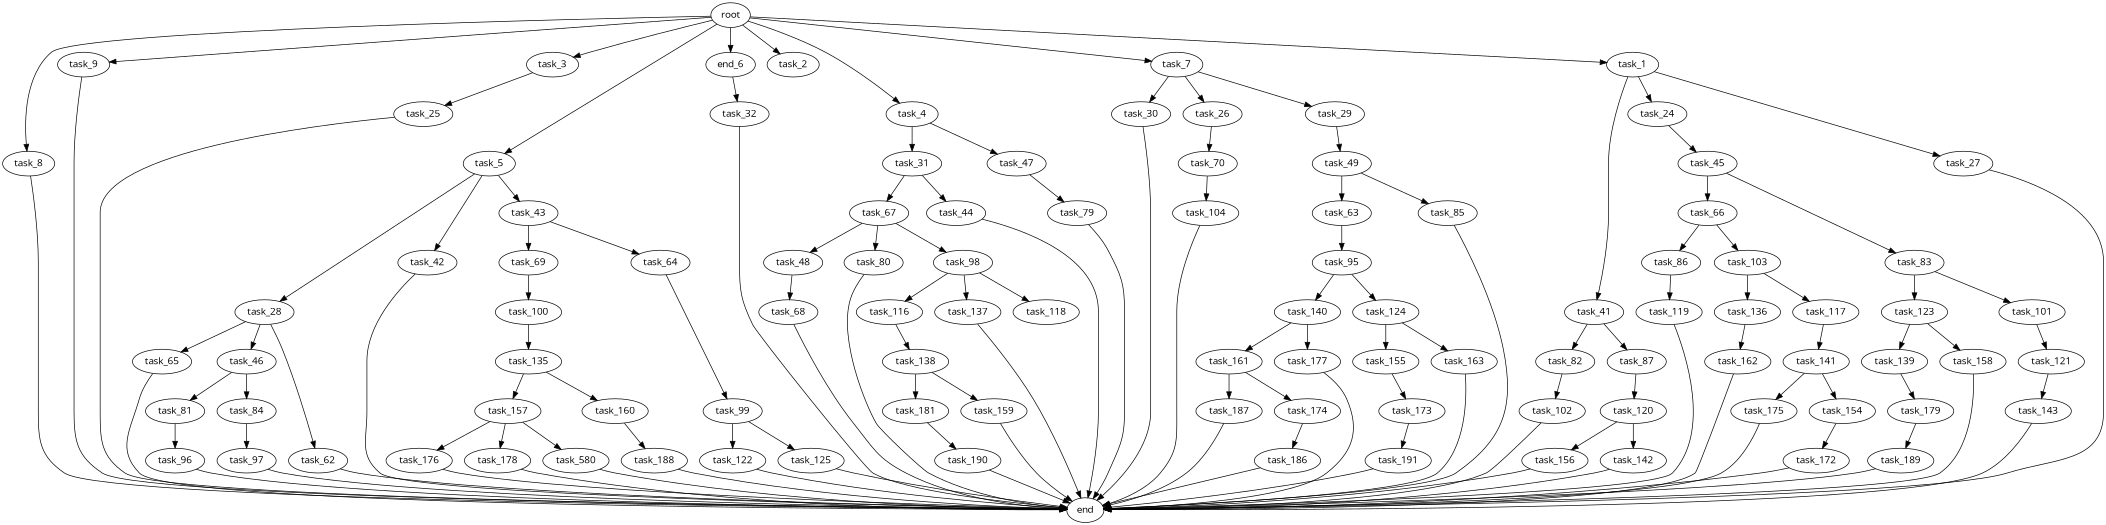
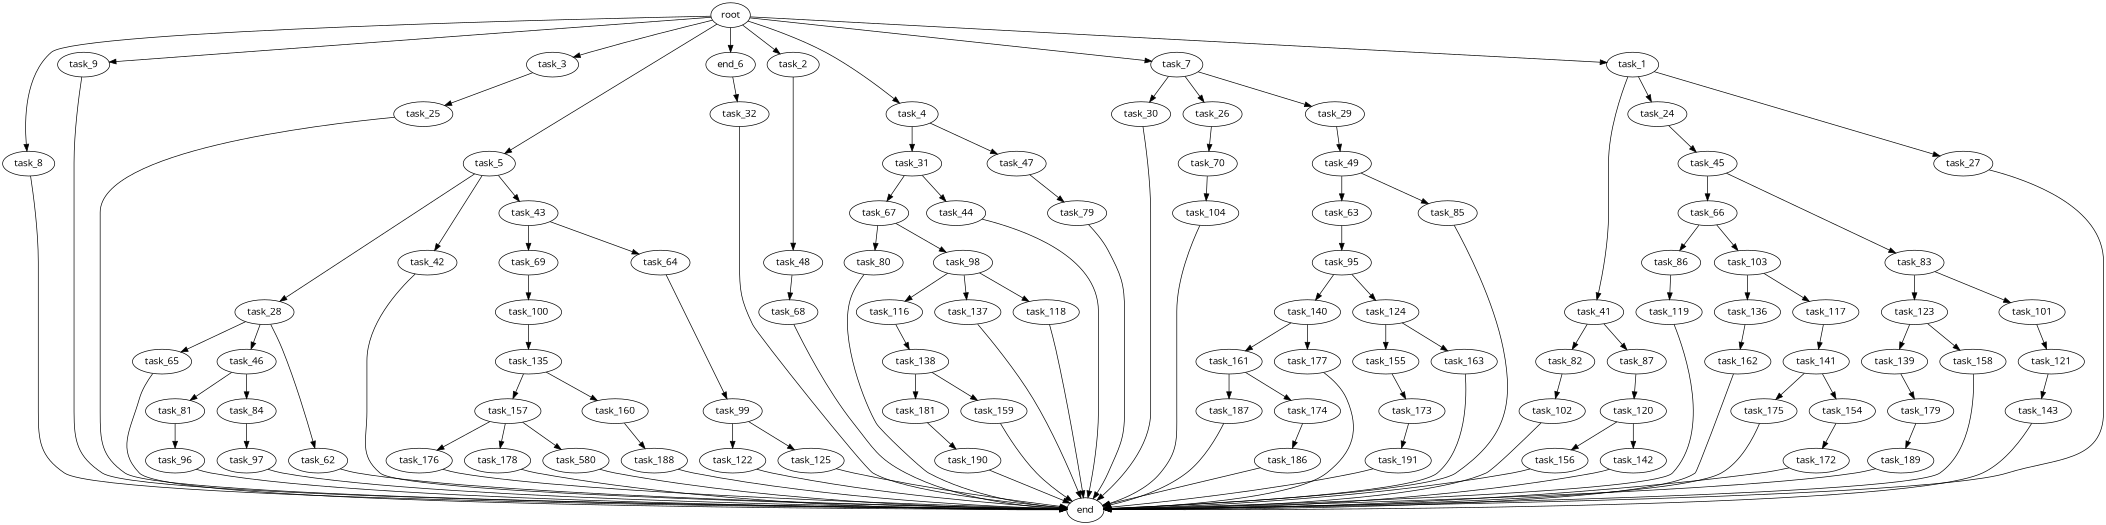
edge "task_67" -> "task_48": now "task_2" -> "task_48"
edge "task_118" -> "end": added
